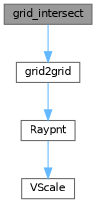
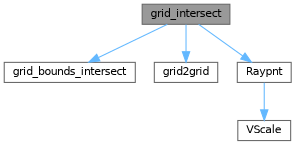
node "grid_bounds_intersect": added
edge "grid2grid" -> "Raypnt": now "grid_intersect" -> "Raypnt"
